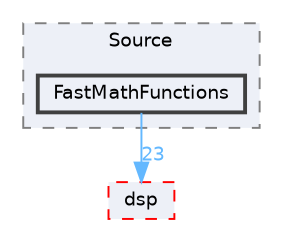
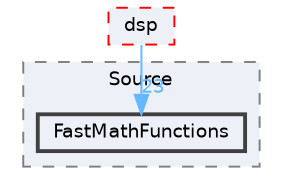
edge "FastMathFunctions" -> "dsp": reversed
